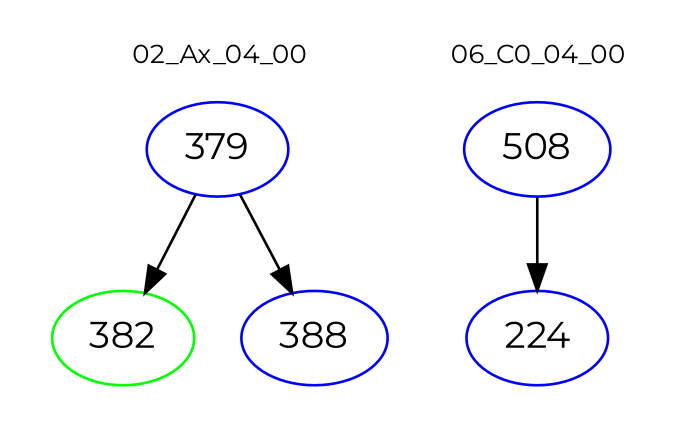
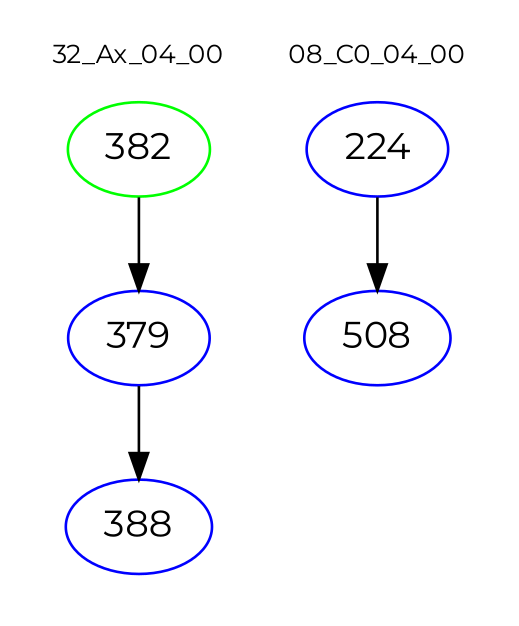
cluster "02_Ax_04_00": label "02_Ax_04_00" -> "32_Ax_04_00"
cluster "06_C0_04_00": label "06_C0_04_00" -> "08_C0_04_00"
edge "508" -> "224": reversed
edge "379" -> "382": reversed
